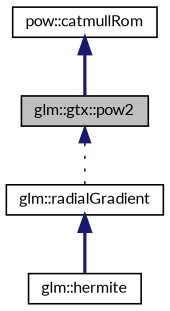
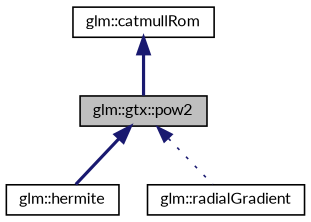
node "pow::catmullRom": label "pow::catmullRom" -> "glm::catmullRom"
edge "glm::hermite" -> "glm::radialGradient": now "glm::hermite" -> "glm::gtx::pow2"
